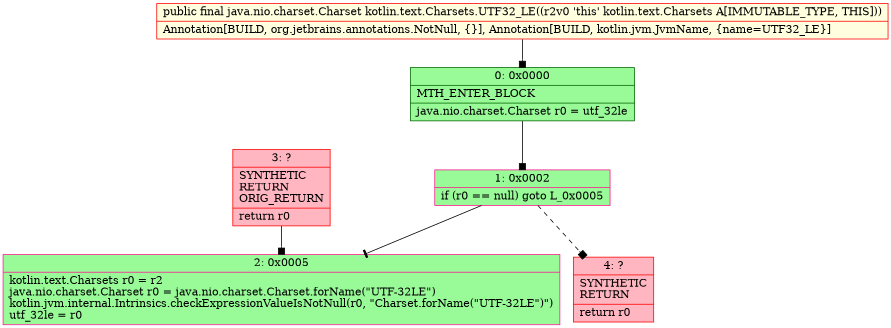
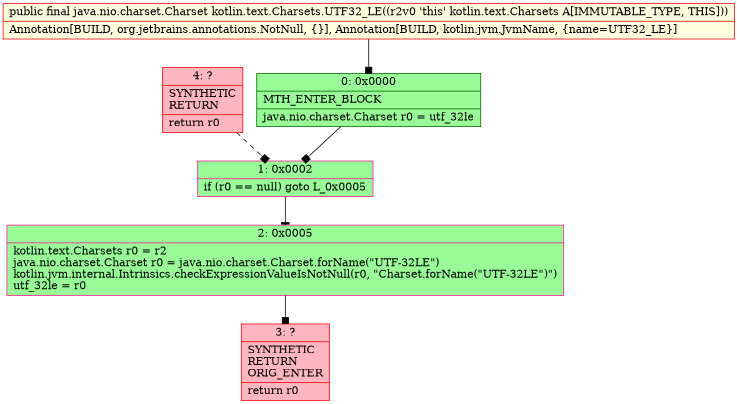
node "3: ?": text "ORIG_RETURN" -> "ORIG_ENTER"
edge "1: 0x0002" -> "4: ?": reversed
edge "3: ?" -> "2: 0x0005": reversed
